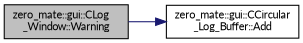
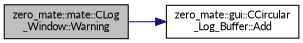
node "zero_mate::gui::CLog _Window::Warning": label "zero_mate::gui::CLog _Window::Warning" -> "zero_mate::mate::CLog _Window::Warning"
